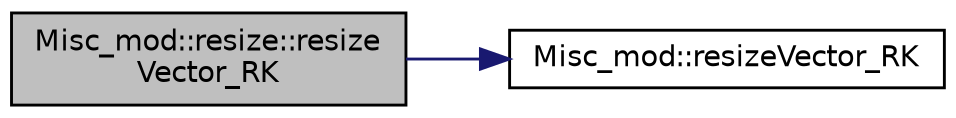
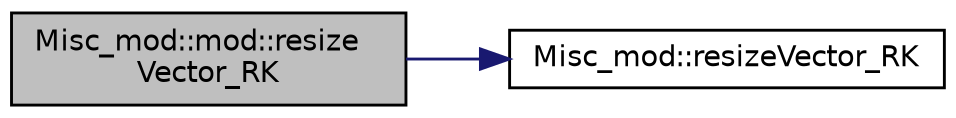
node "Misc_mod::resize::resize Vector_RK": label "Misc_mod::resize::resize Vector_RK" -> "Misc_mod::mod::resize Vector_RK"
